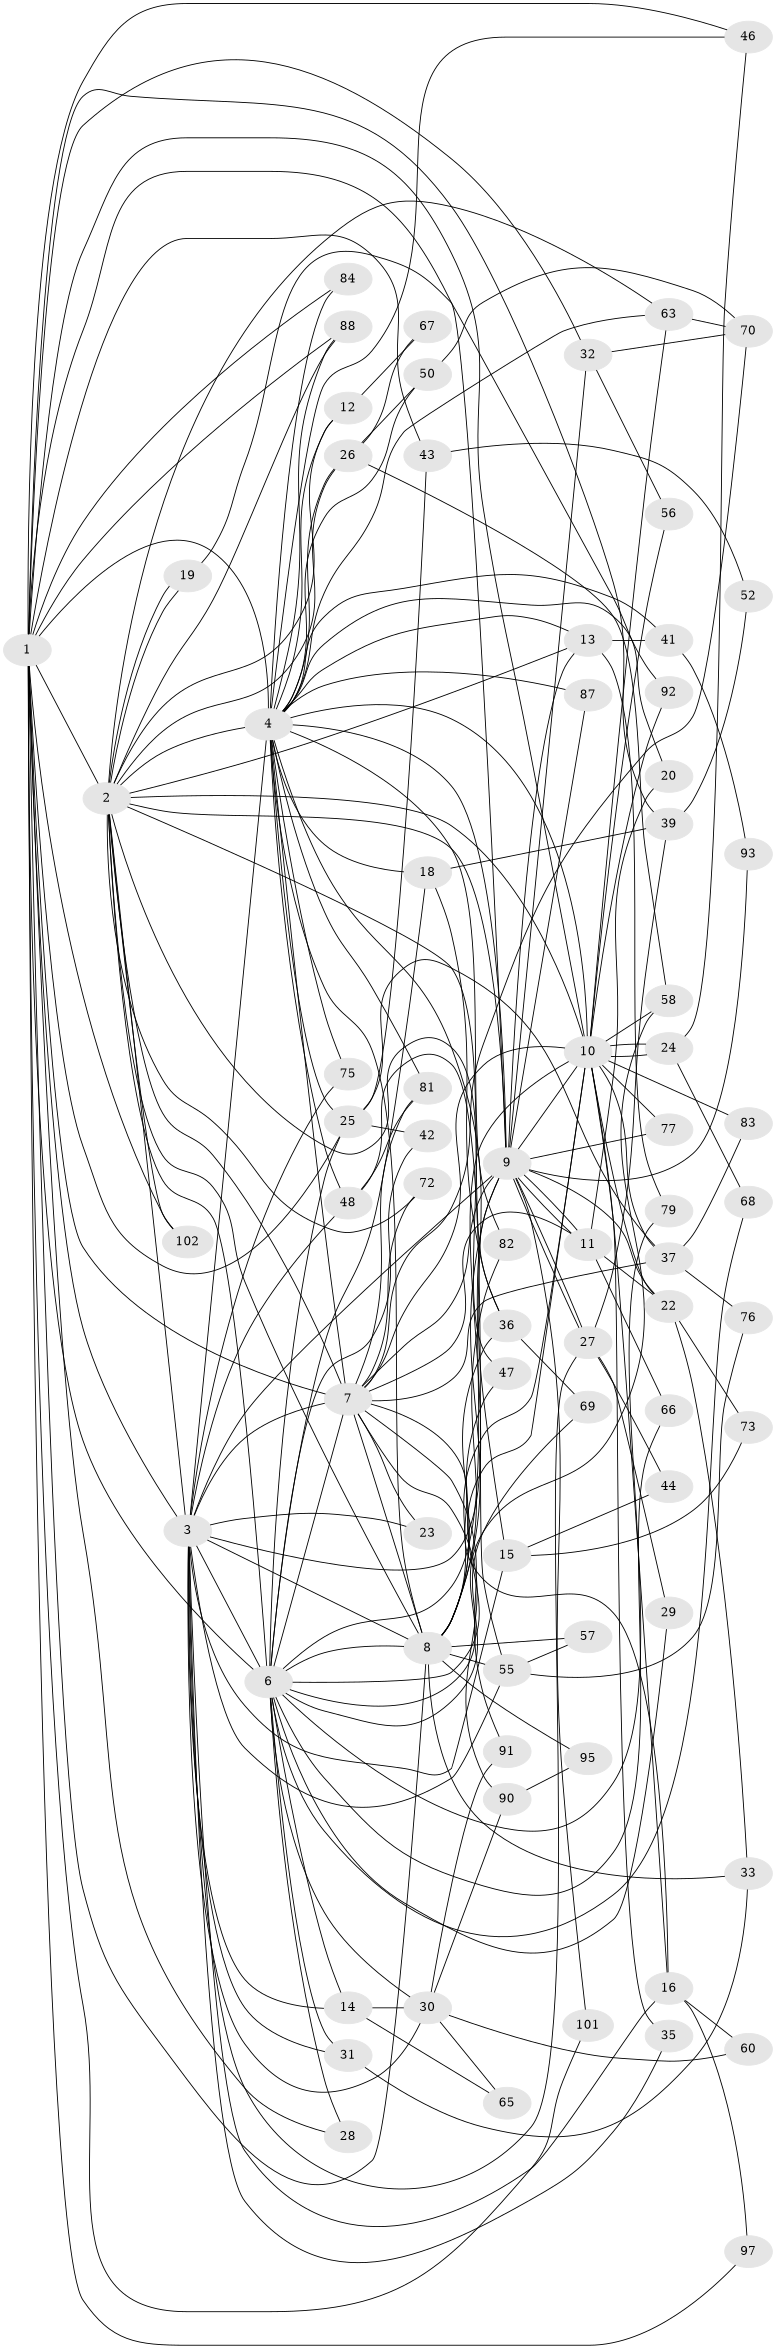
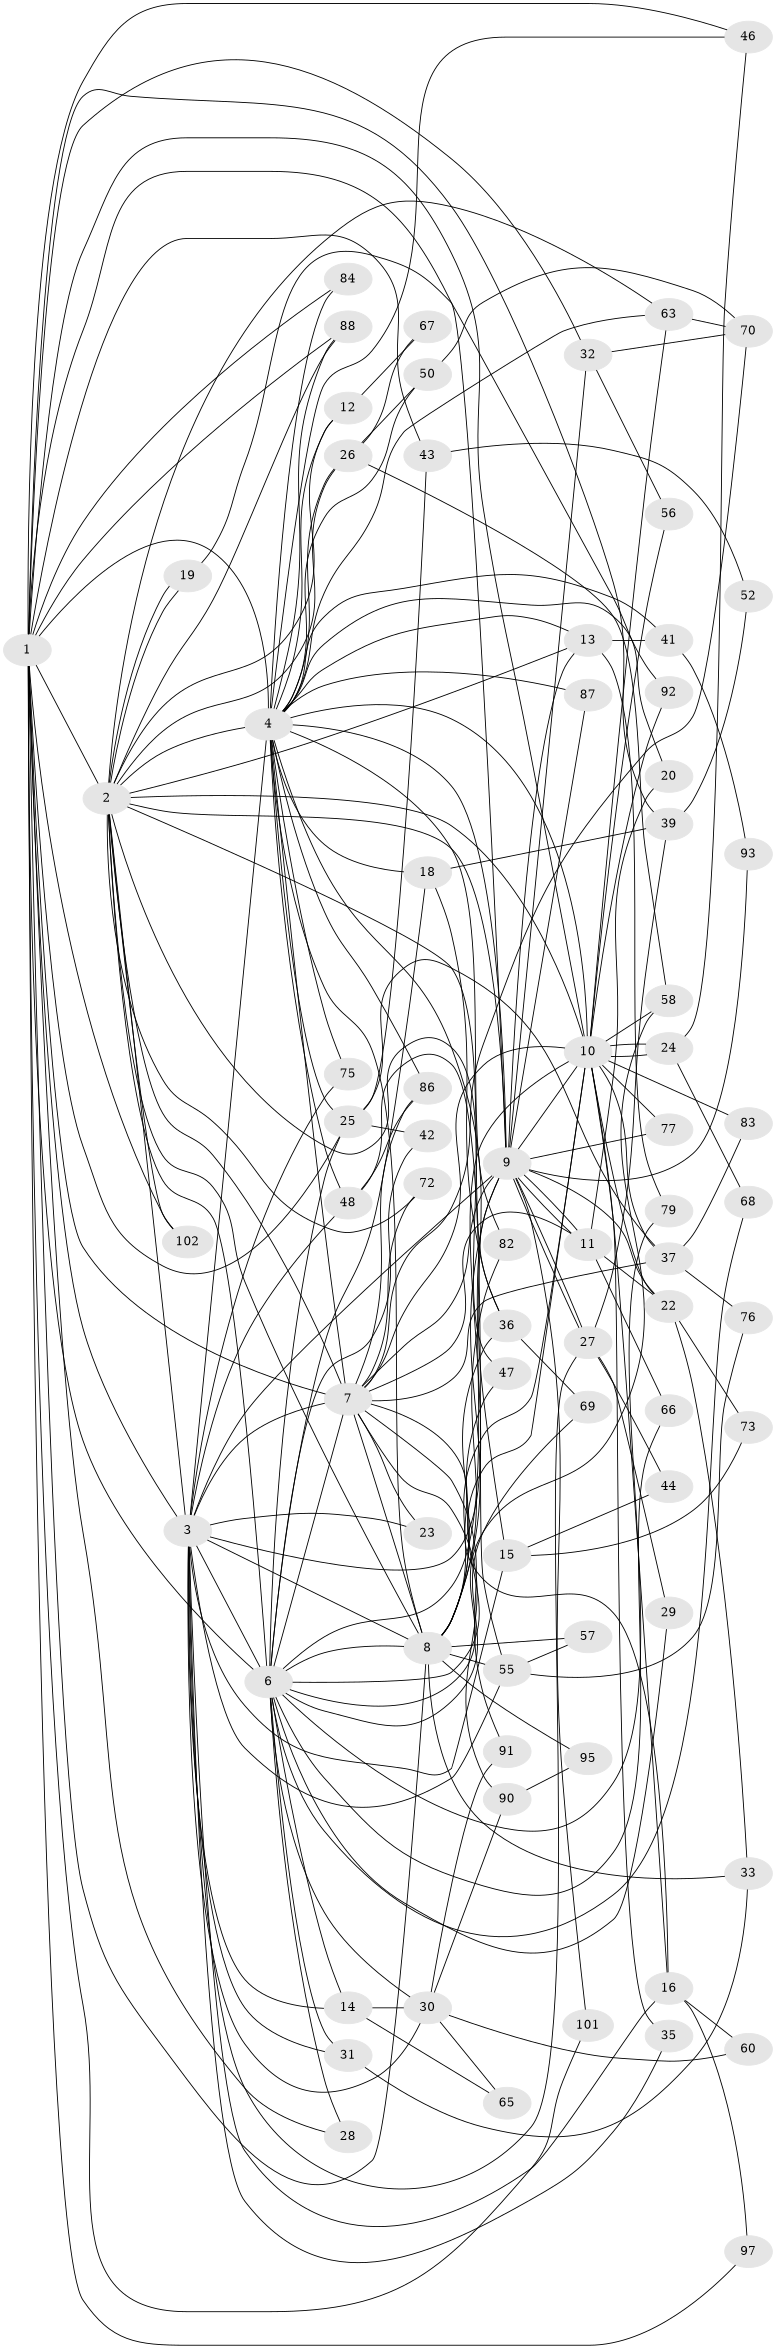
node "81": label "81" -> "86"
